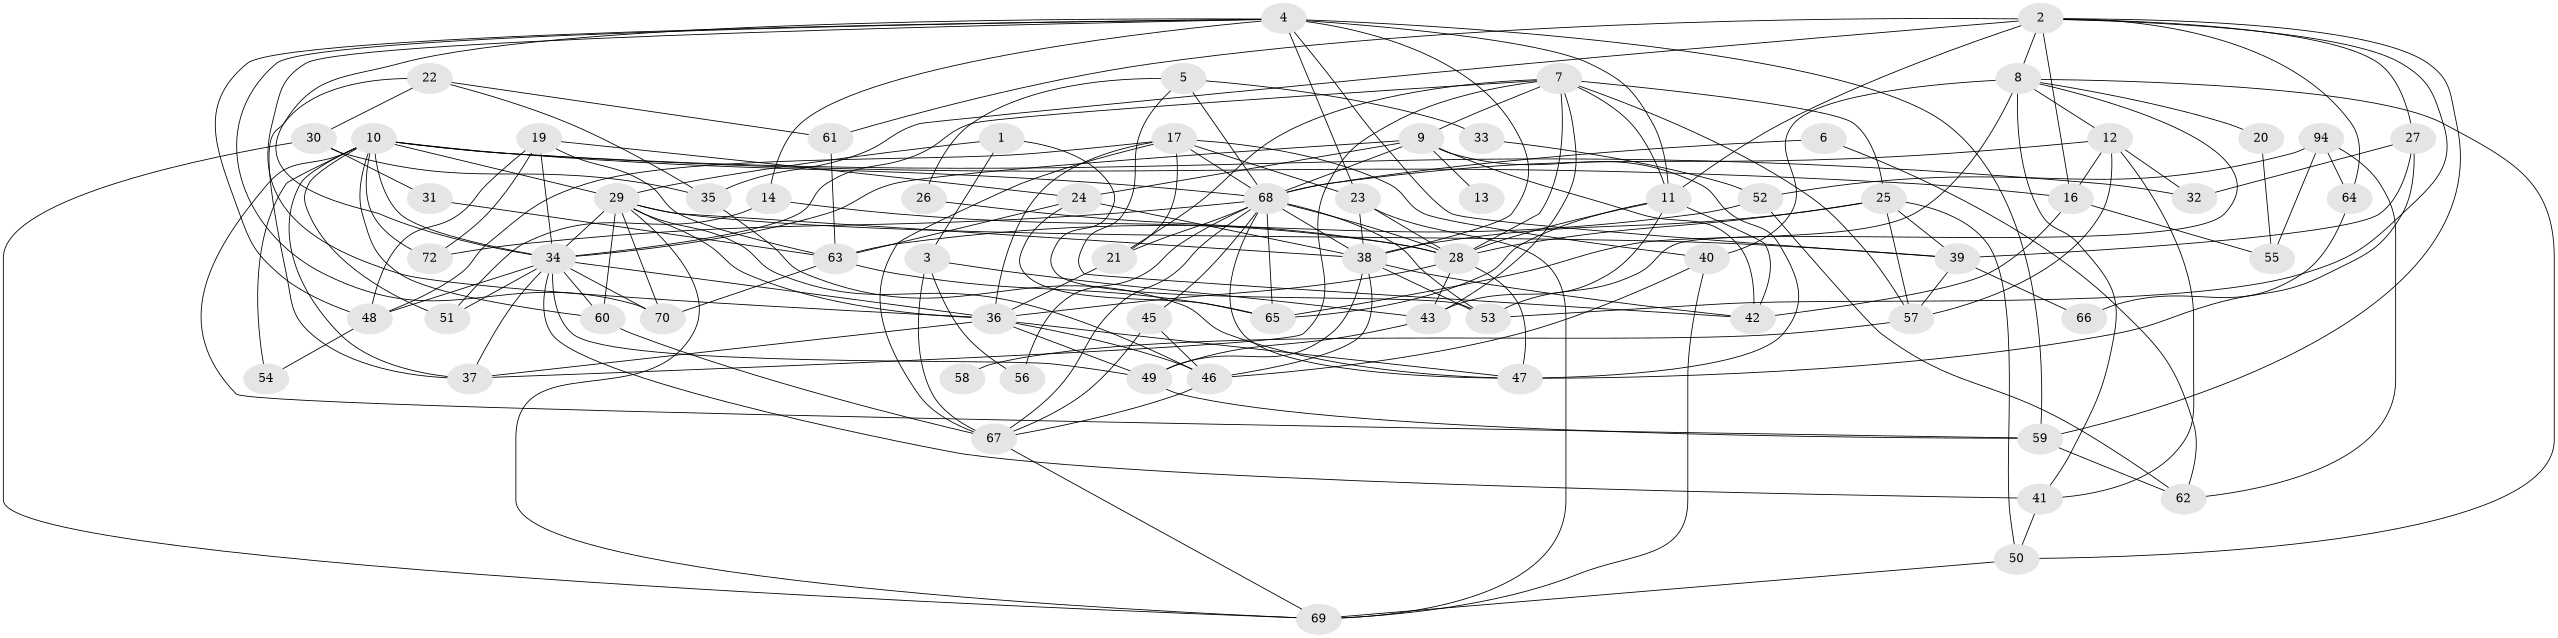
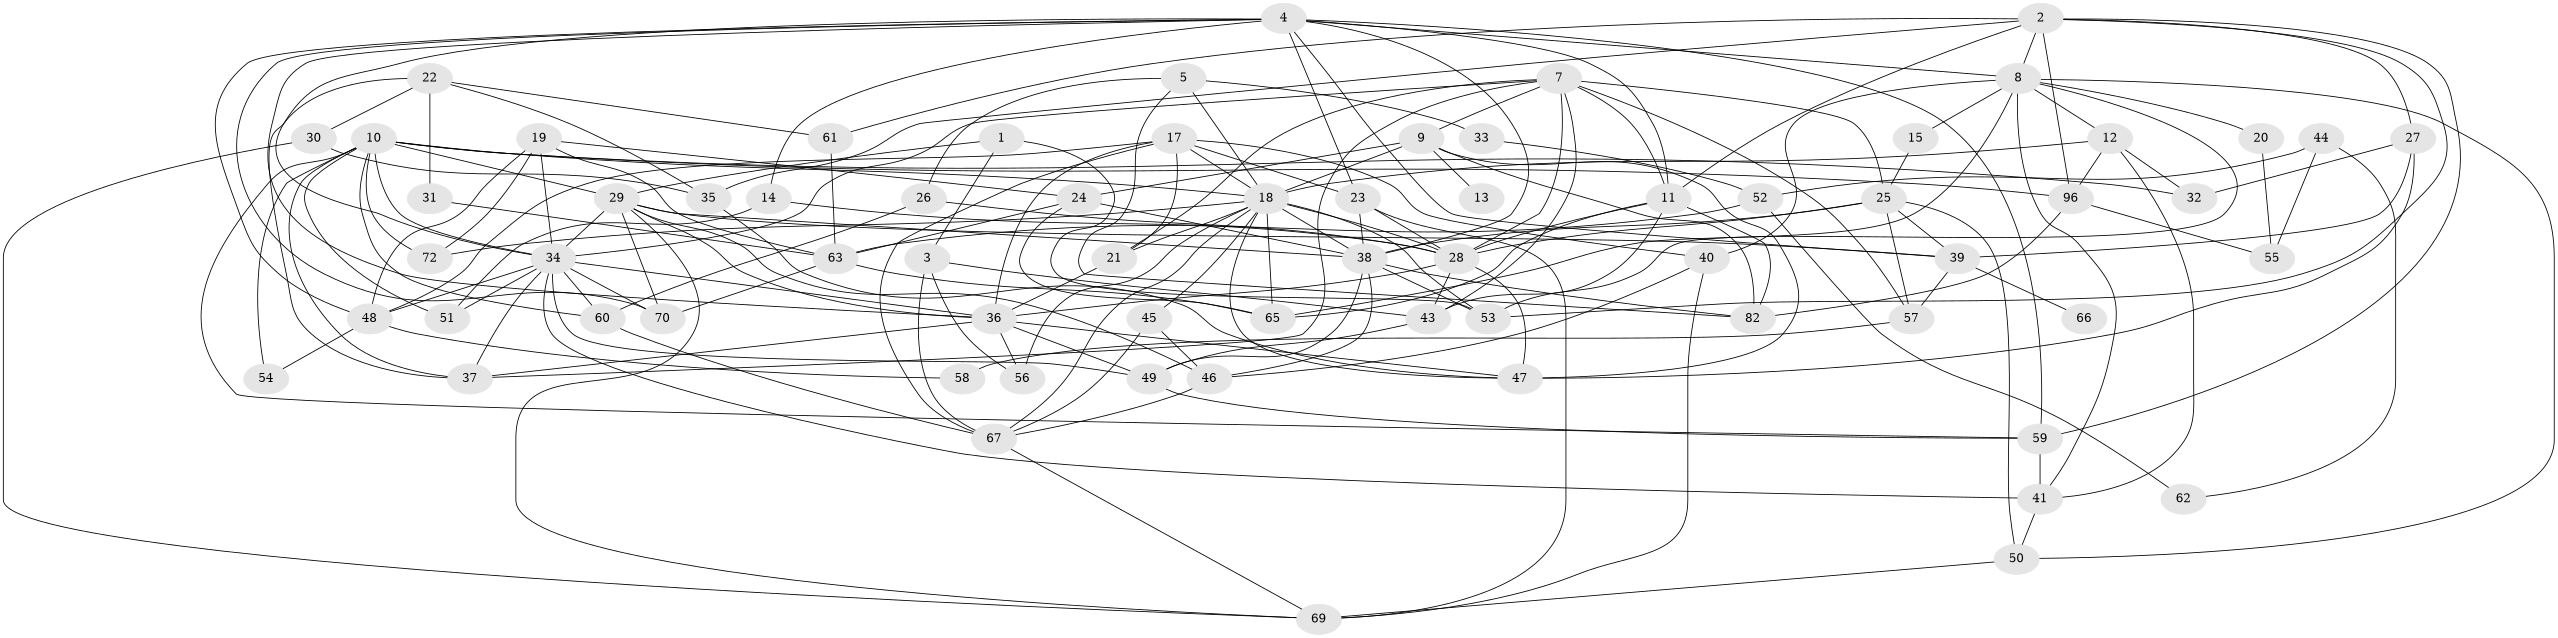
edge "4" -- "8": added
node "6": removed
node "15": added
node "94": label "94" -> "44"
edge "30" -- "31": now "22" -- "31"
edge "9" -- "34": removed
node "68": label "68" -> "18"
node "16": label "16" -> "96"
node "64": removed
edge "29" -- "60": now "26" -- "60"
edge "12" -- "57": removed
node "42": label "42" -> "82"
edge "36" -- "46": now "36" -- "56"
edge "48" -- "58": added
edge "59" -- "62": now "59" -- "41"
